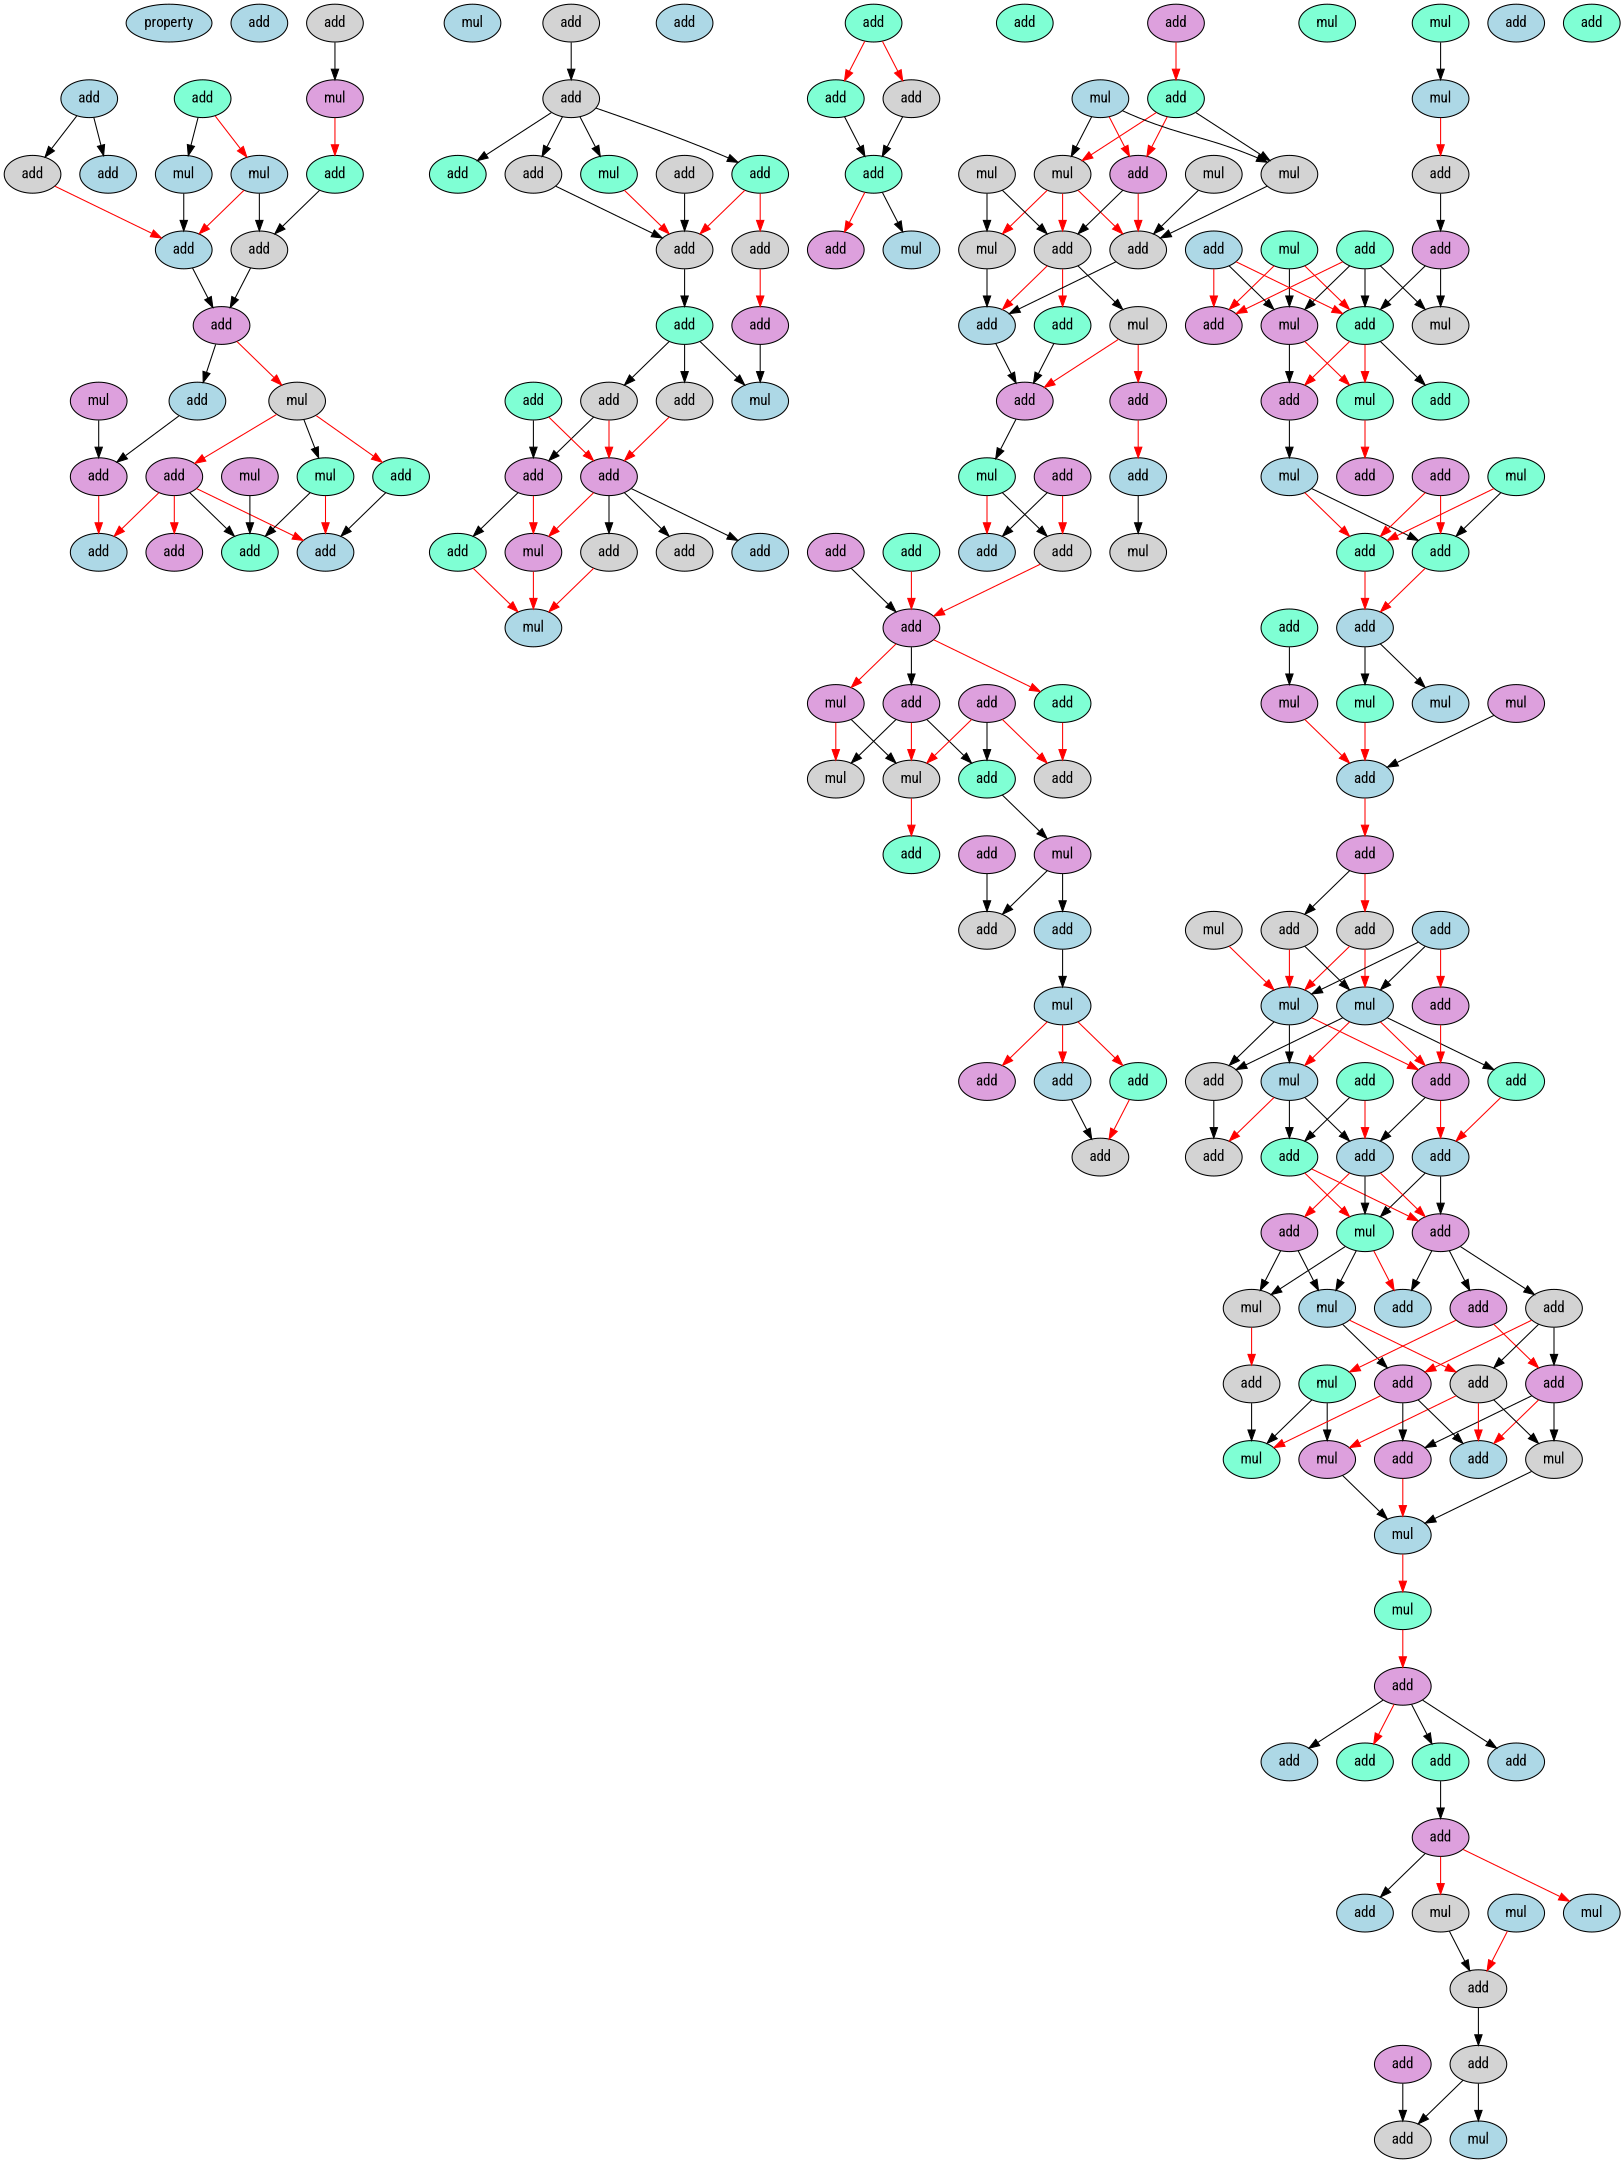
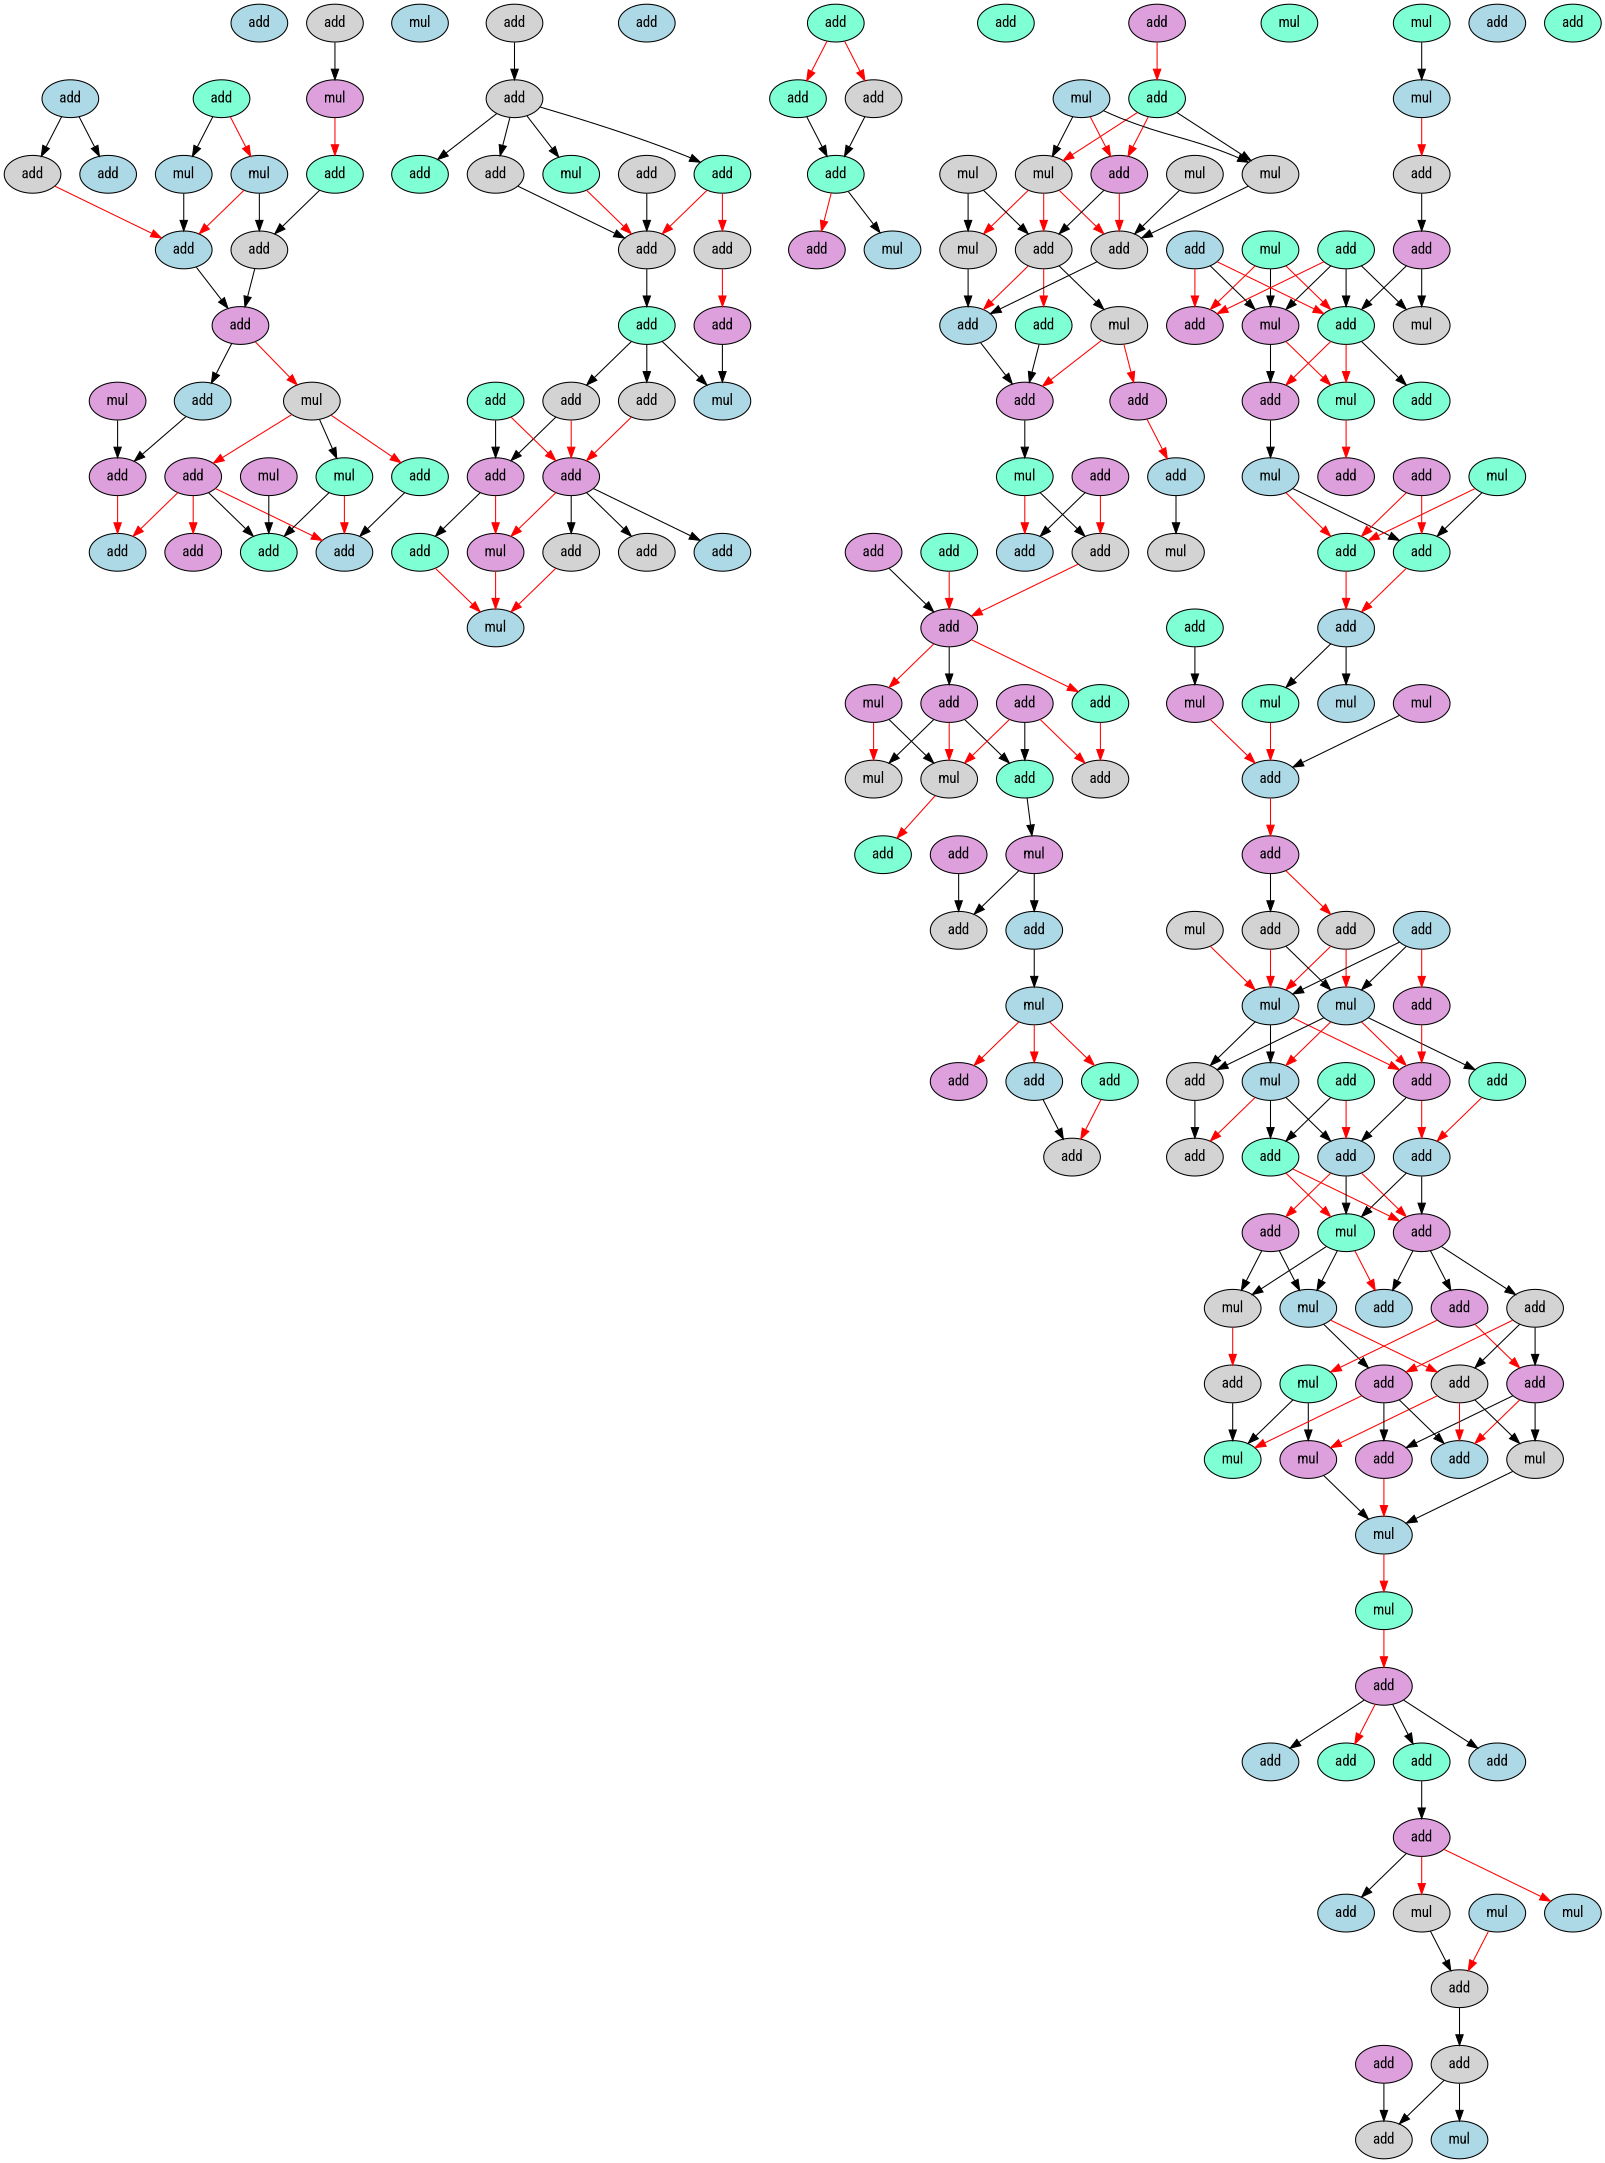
node "property": removed
